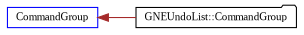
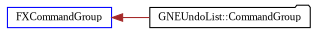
node "CommandGroup": label "CommandGroup" -> "FXCommandGroup"
